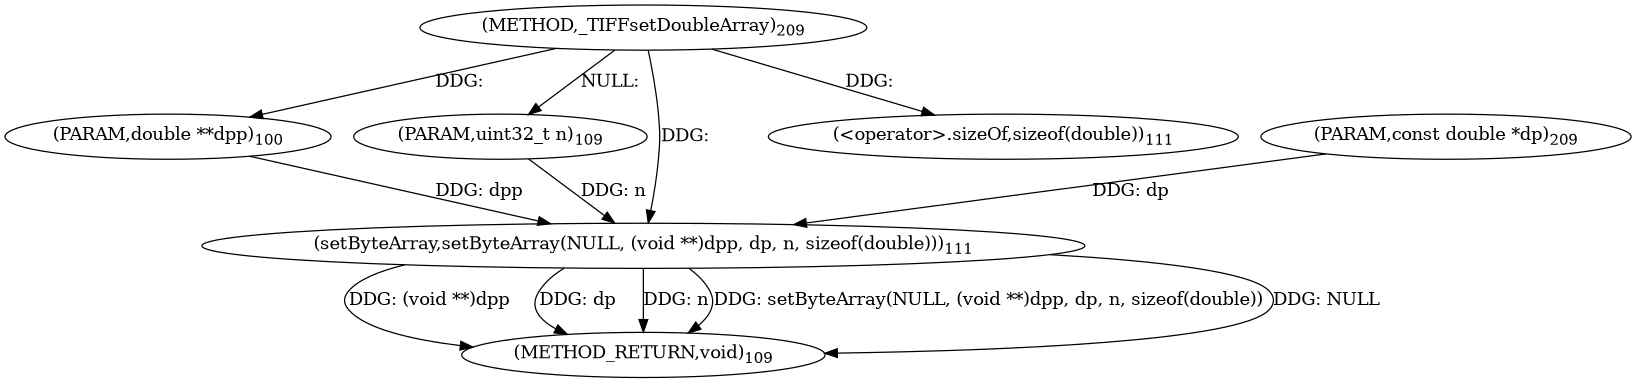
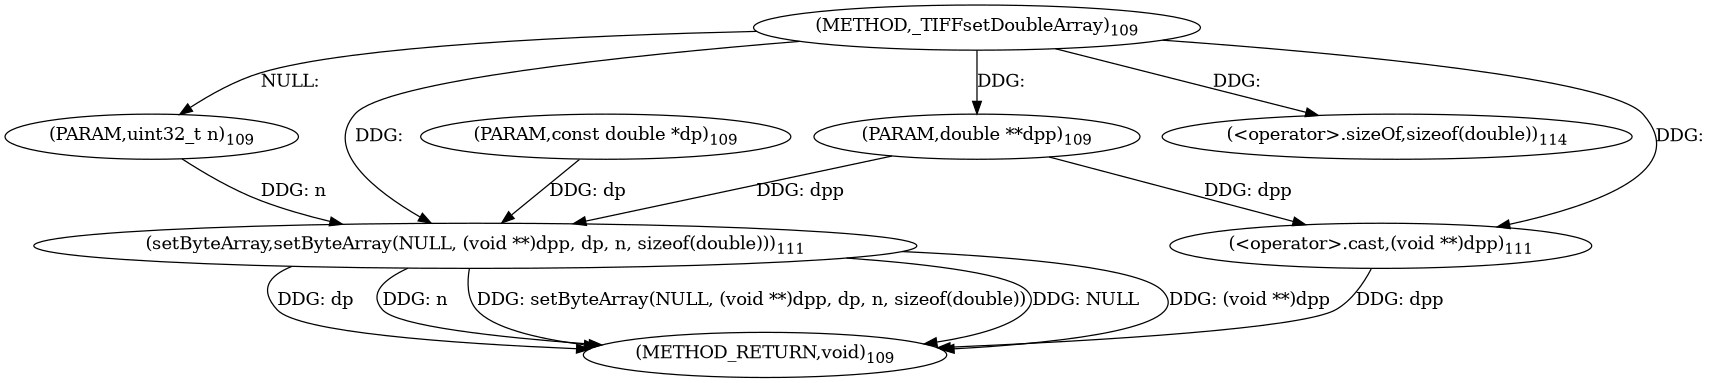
node "(METHOD,_TIFFsetDoubleArray)": text "209" -> "109"
node "(PARAM,double **dpp)": text "100" -> "109"
node "(<operator>.sizeOf,sizeof(double))": text "111" -> "114"
node "(PARAM,const double *dp)": text "209" -> "109"
node "(<operator>.cast,(void **)dpp)": added
